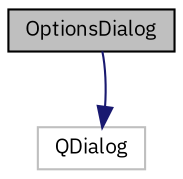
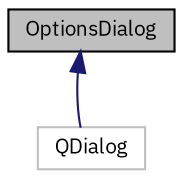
edge "OptionsDialog" -> "QDialog": reversed
